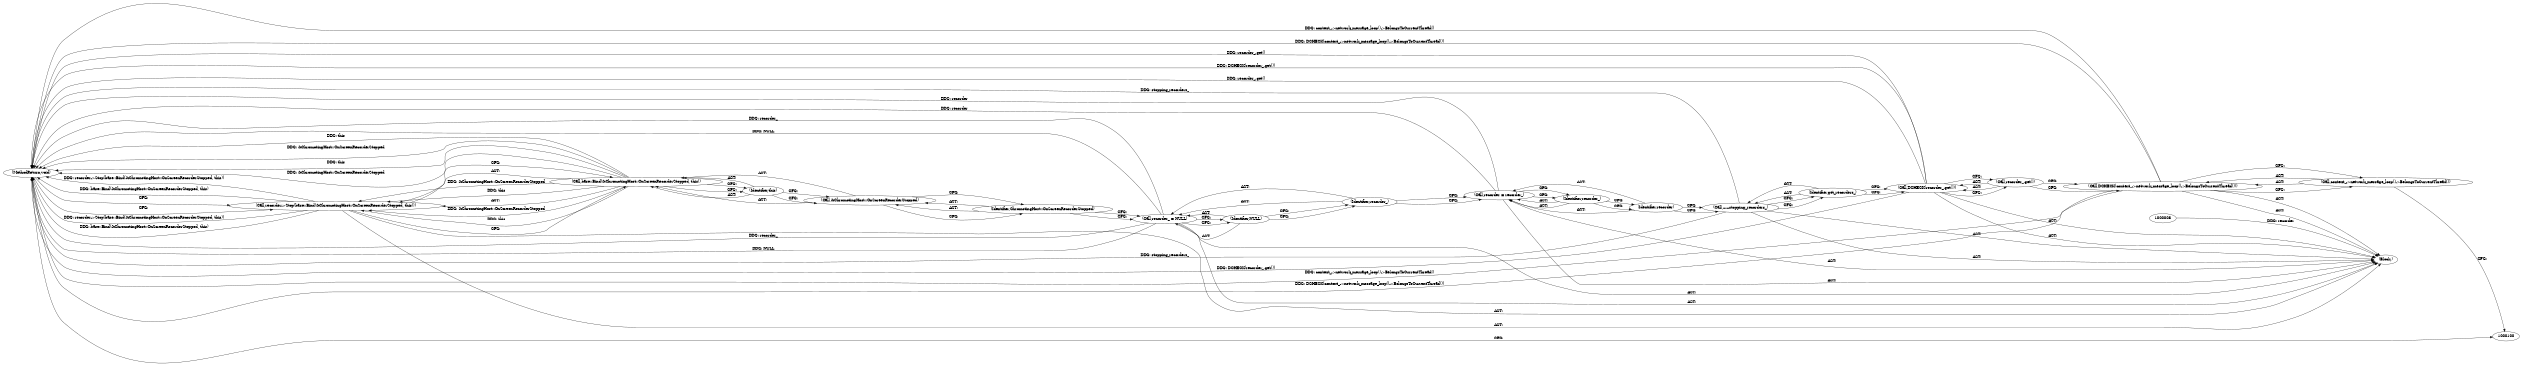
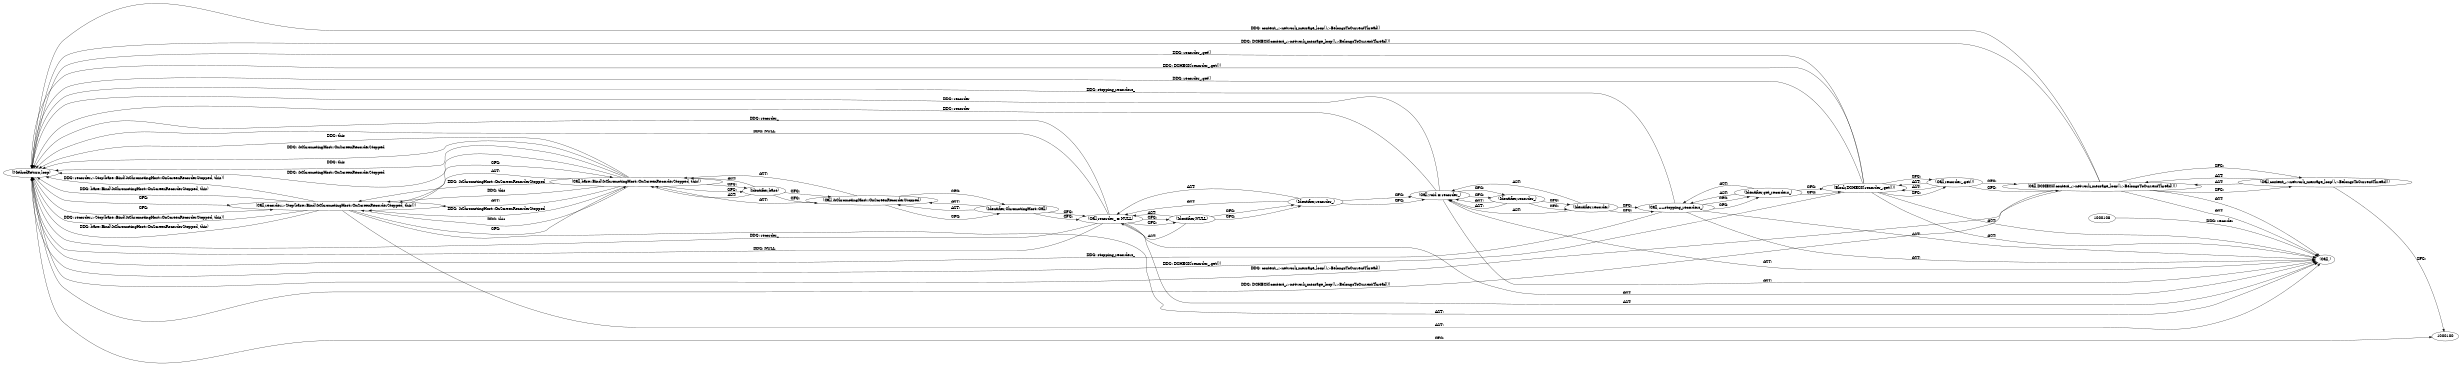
node "(MethodReturn,void)": label "(MethodReturn,void)" -> "(MethodReturn,loop)"
node "(Call,DCHECK(recorder_.get()))": label "(Call,DCHECK(recorder_.get()))" -> "(Block,DCHECK(recorder_.get()))"
node "(Identifier,this)": label "(Identifier,this)" -> "(Identifier,base)"
node "(Call,recorder = recorder_)": label "(Call,recorder = recorder_)" -> "(Call,void = recorder_)"
node "(Identifier,ChromotingHost::OnScreenRecorderStopped)": label "(Identifier,ChromotingHost::OnScreenRecorderStopped)" -> "(Identifier,ChromotingHost::Call)"
node "1000008": label "1000008" -> "1000108"
node "(Block,)": label "(Block,)" -> "(Call,)"
